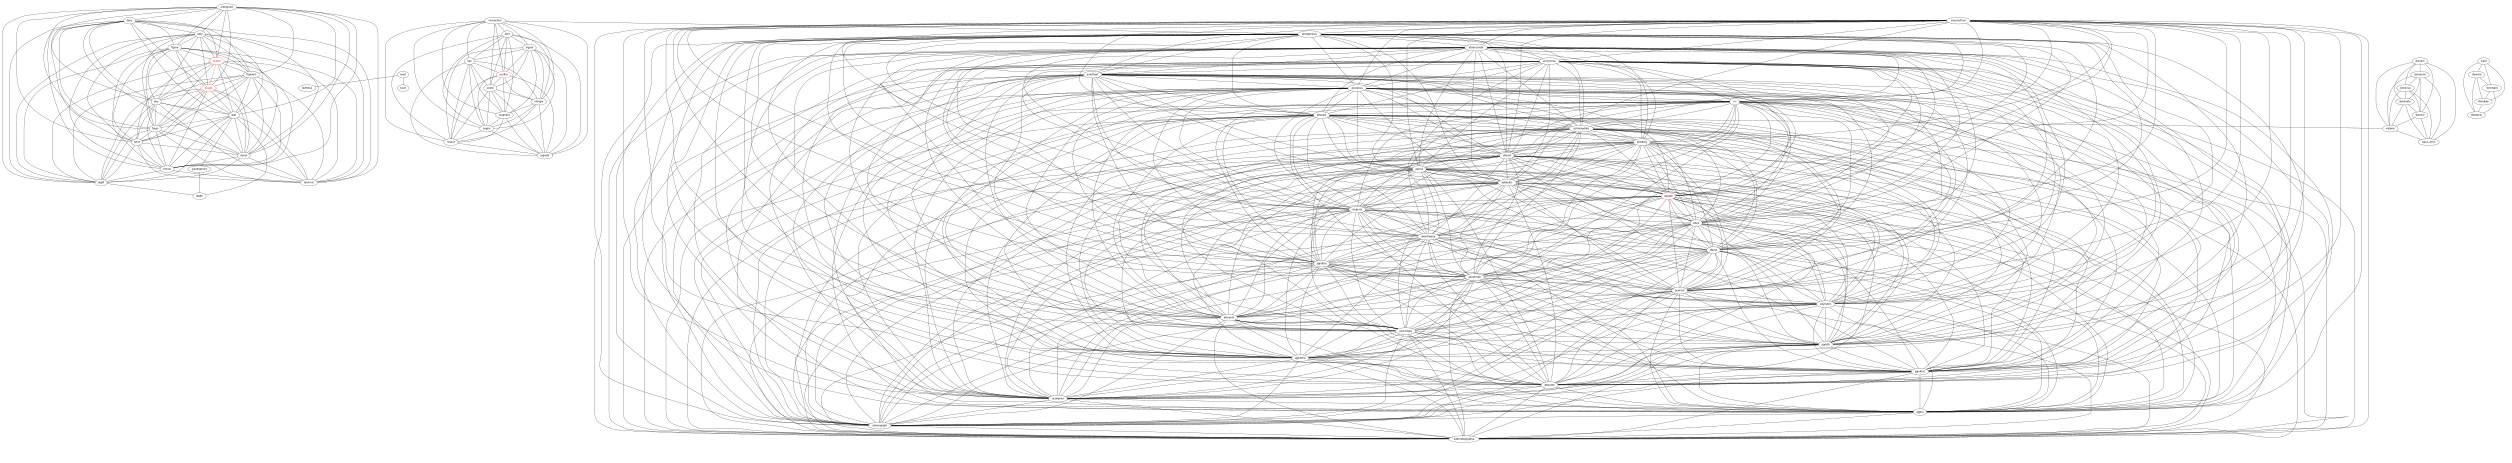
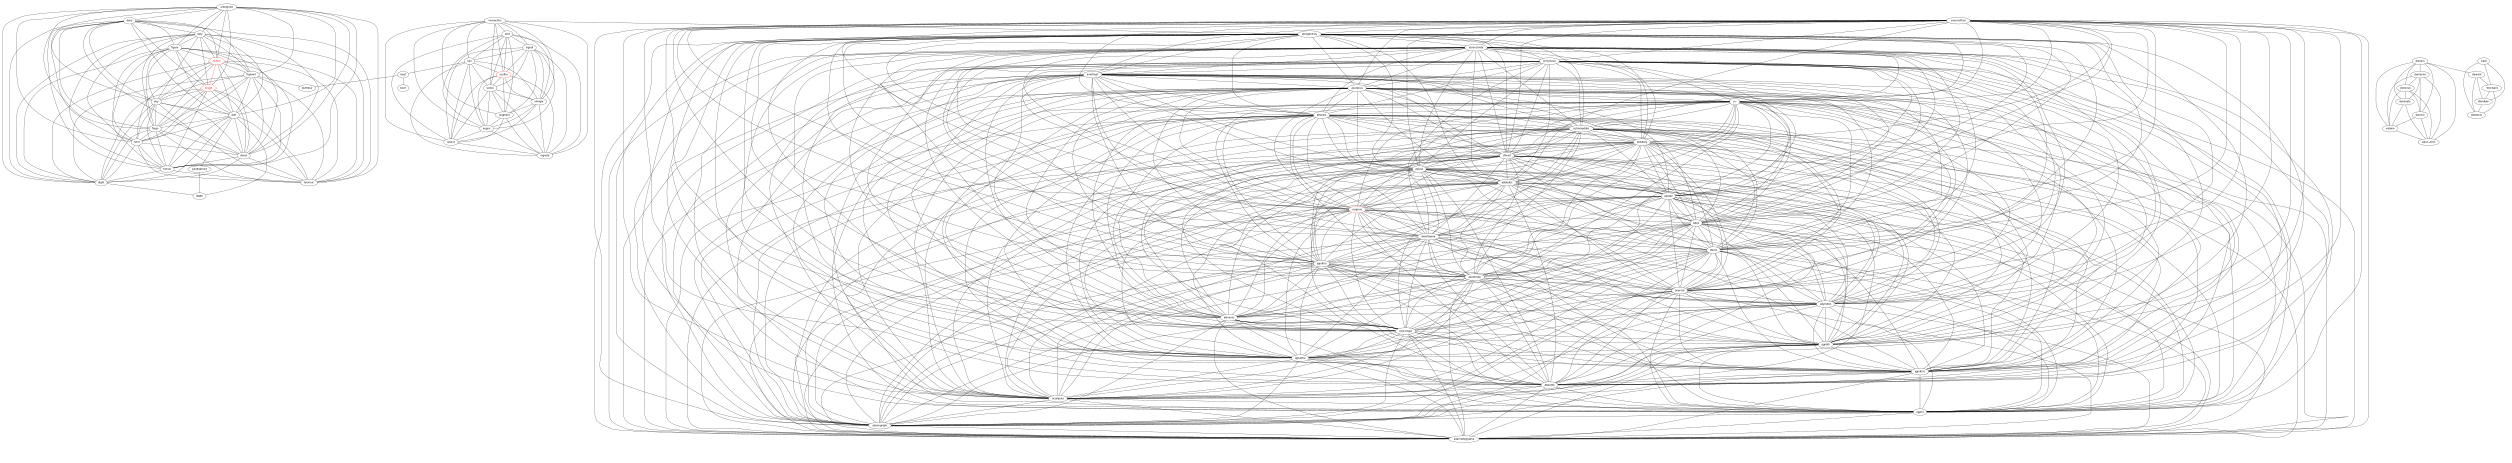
edge "ward" -- "steward": now "domain" -- "steward"
edge "figment" -- "dough": now "figment" -- "buttress"
edge "sax" -- "segment": now "sax" -- "beat"
edge "dominate" -- "domino": removed
edge "atheism" -- "vidame": now "atheism" -- "acyrologia"
node "apodal": color red -> black
node "acapnia": color black -> red
edge "akinesia" -- "acampsia": removed
